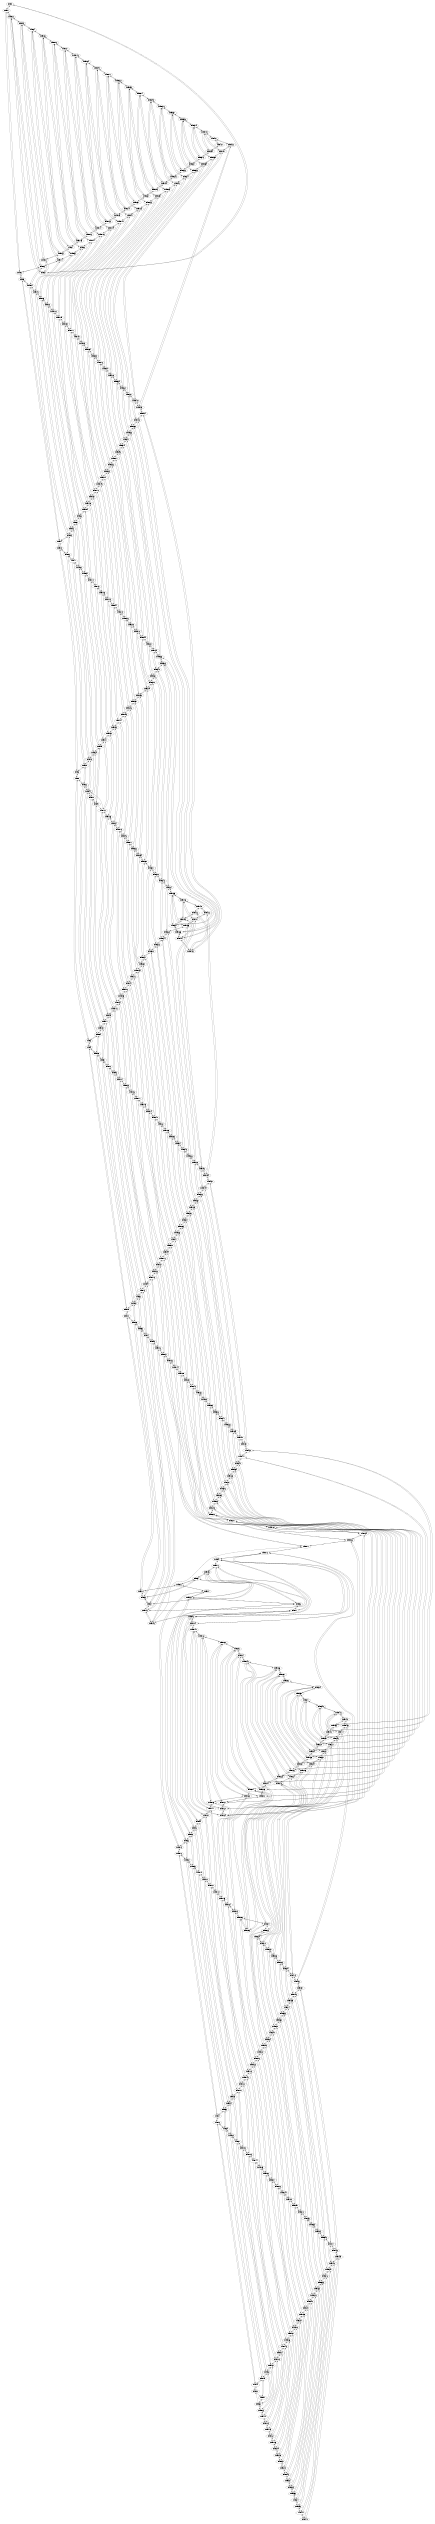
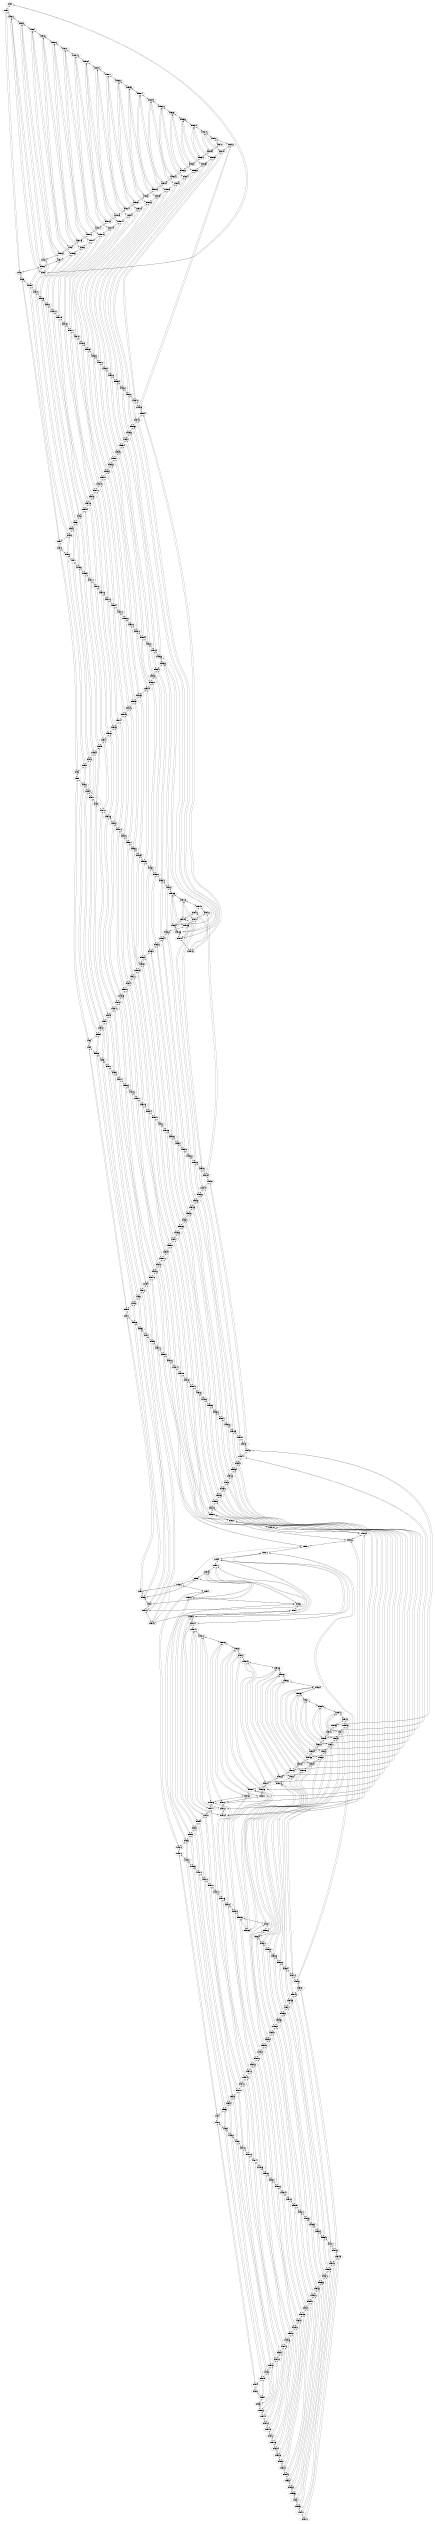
edge "node_62" -> "node_20": now "node_41" -> "node_20"
